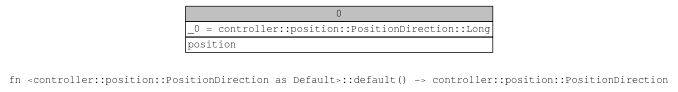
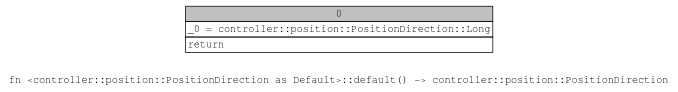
node "0": text "position" -> "return"
